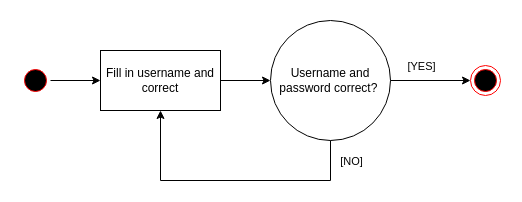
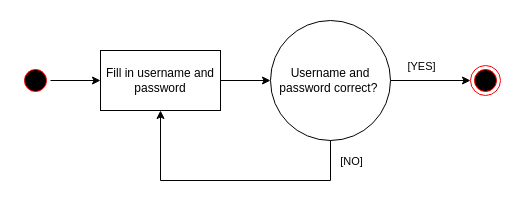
node "Fill in username and correct": label "Fill in username and correct" -> "Fill in username and password"
